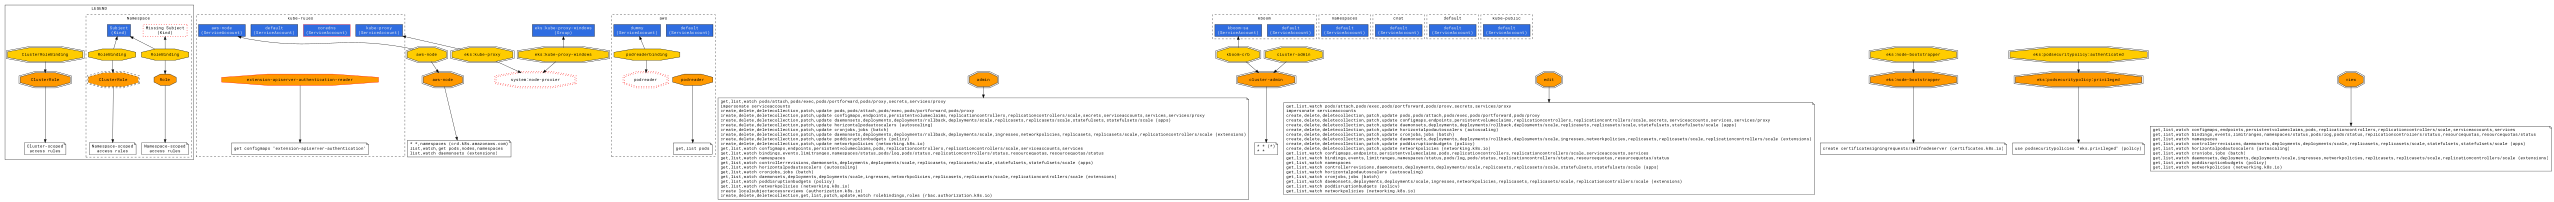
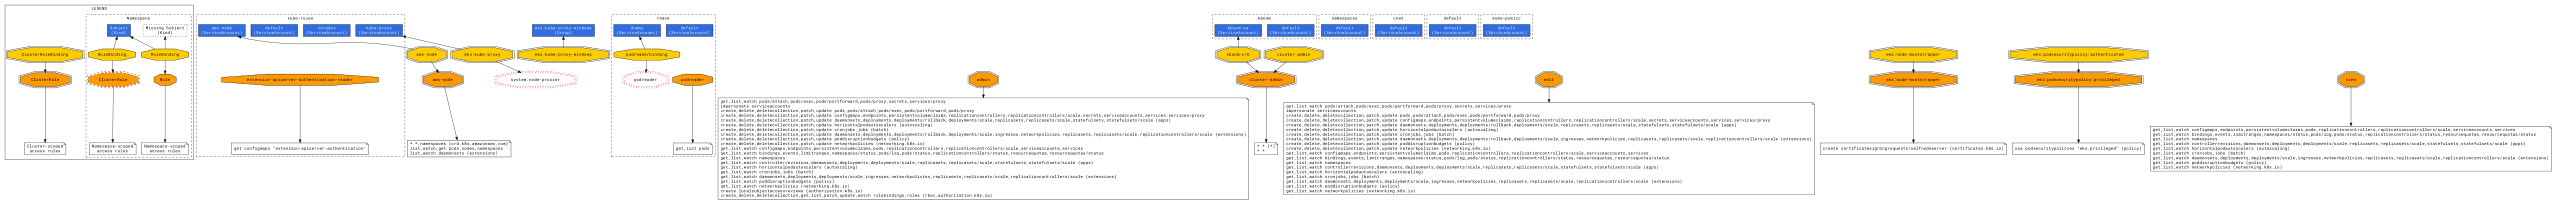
cluster "aws": label "aws" -> "rback"
node "coredns (ServiceAccount)": color red -> black
edge "eks:kube-proxy-windows" -> "system:node-proxier": removed
node "extension-apiserver-authentication-reader": color red -> black
